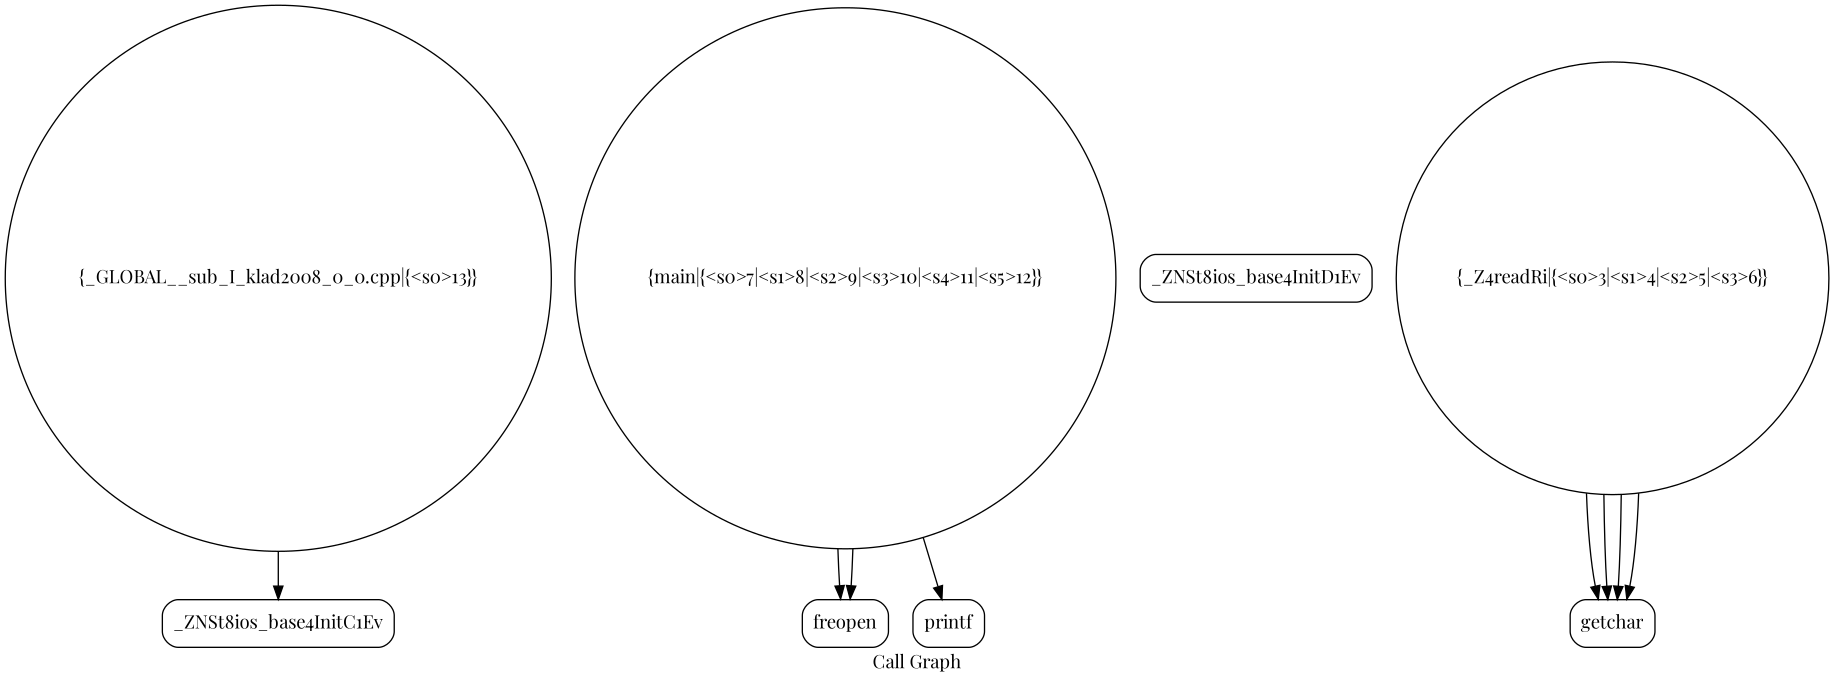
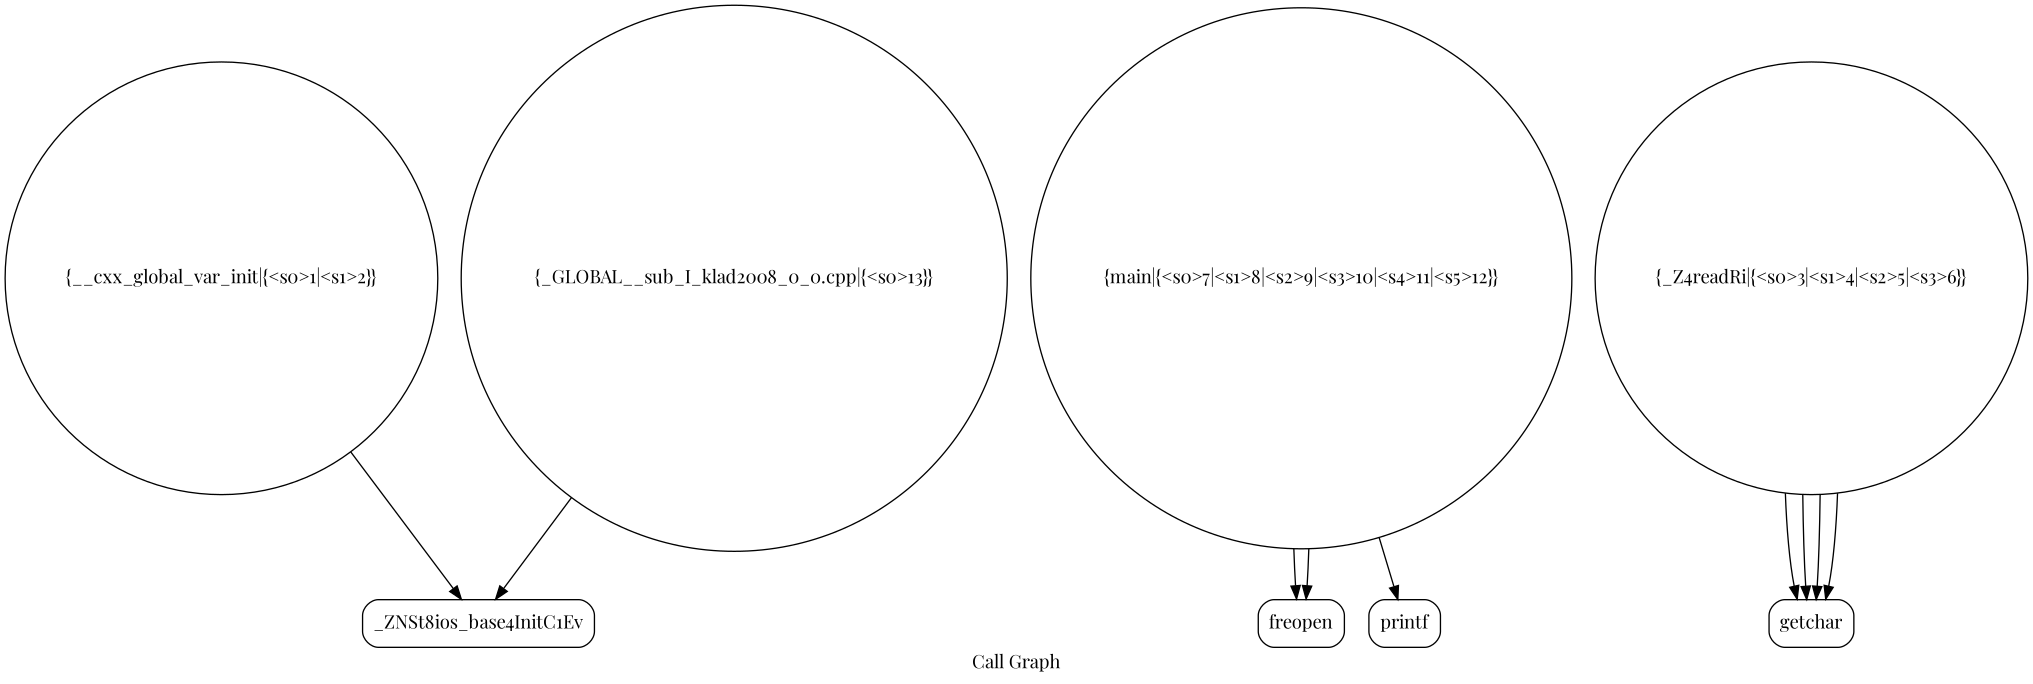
node "{__cxx_global_var_init|{<s0>1|<s1>2}}": added
node "_ZNSt8ios_base4InitD1Ev": removed
